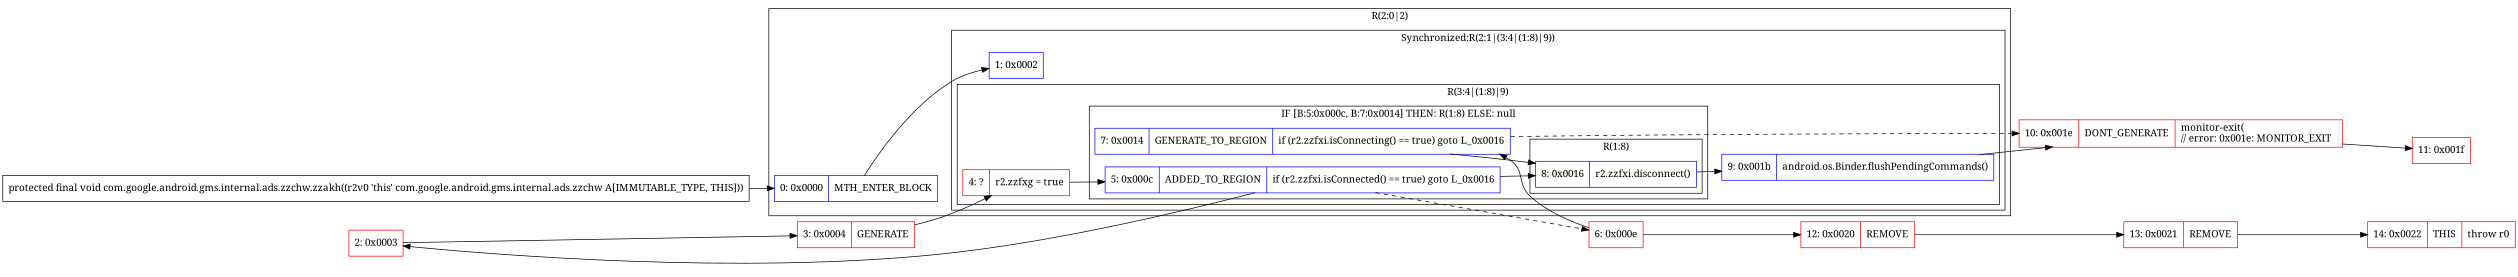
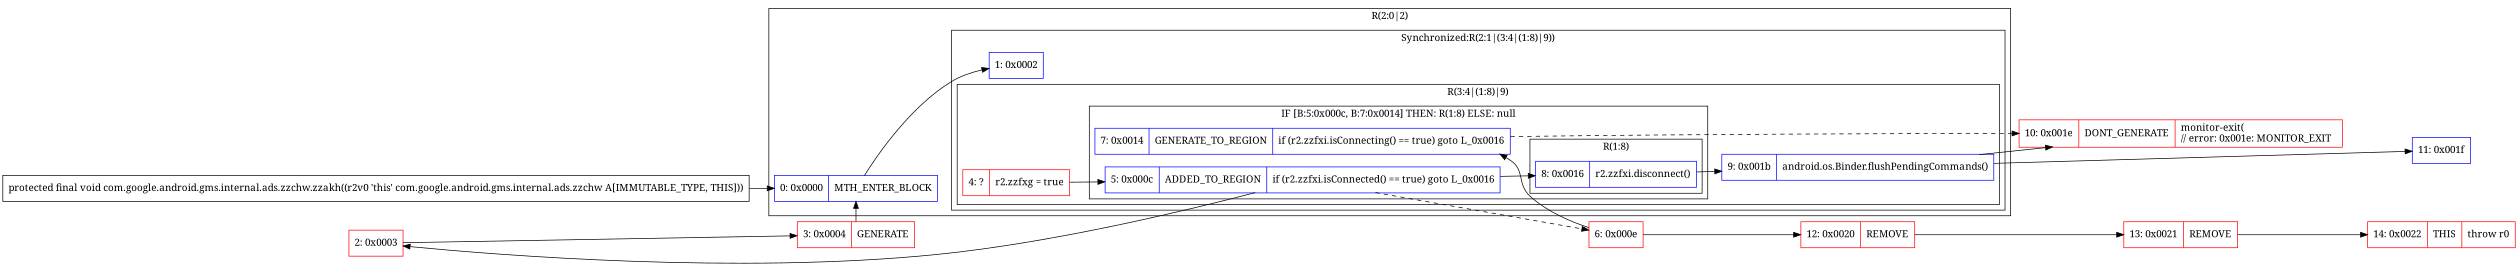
edge "10: 0x001e" -> "11: 0x001f": now "9: 0x001b" -> "11: 0x001f"
node "11: 0x001f": color red -> blue
edge "7: 0x0014" -> "8: 0x0016": removed
edge "3: 0x0004" -> "4: ?": now "3: 0x0004" -> "0: 0x0000"
